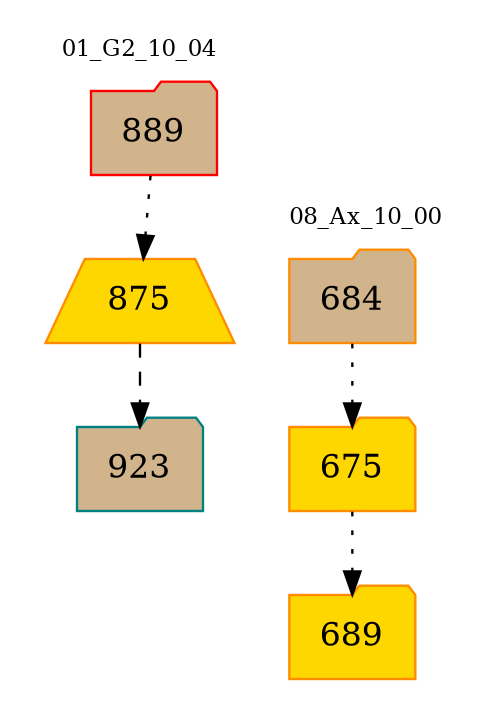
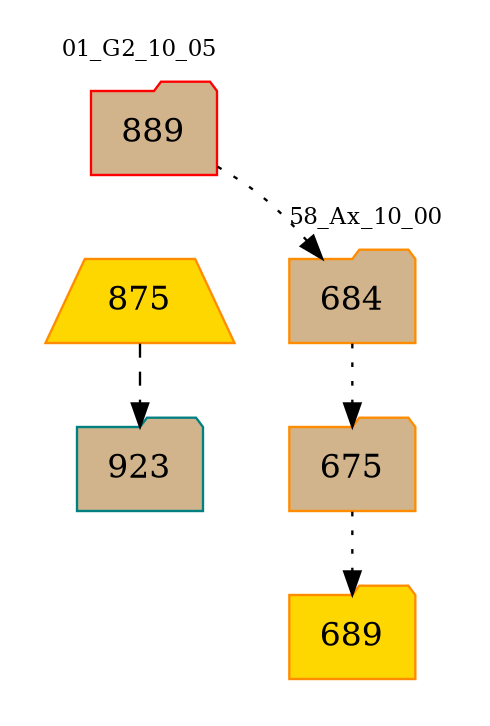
cluster "01_G2_10_04": label "01_G2_10_04" -> "01_G2_10_05"
edge "889" -> "875": now "889" -> "684"
cluster "08_Ax_10_00": label "08_Ax_10_00" -> "58_Ax_10_00"
node "675": fillcolor gold -> tan
